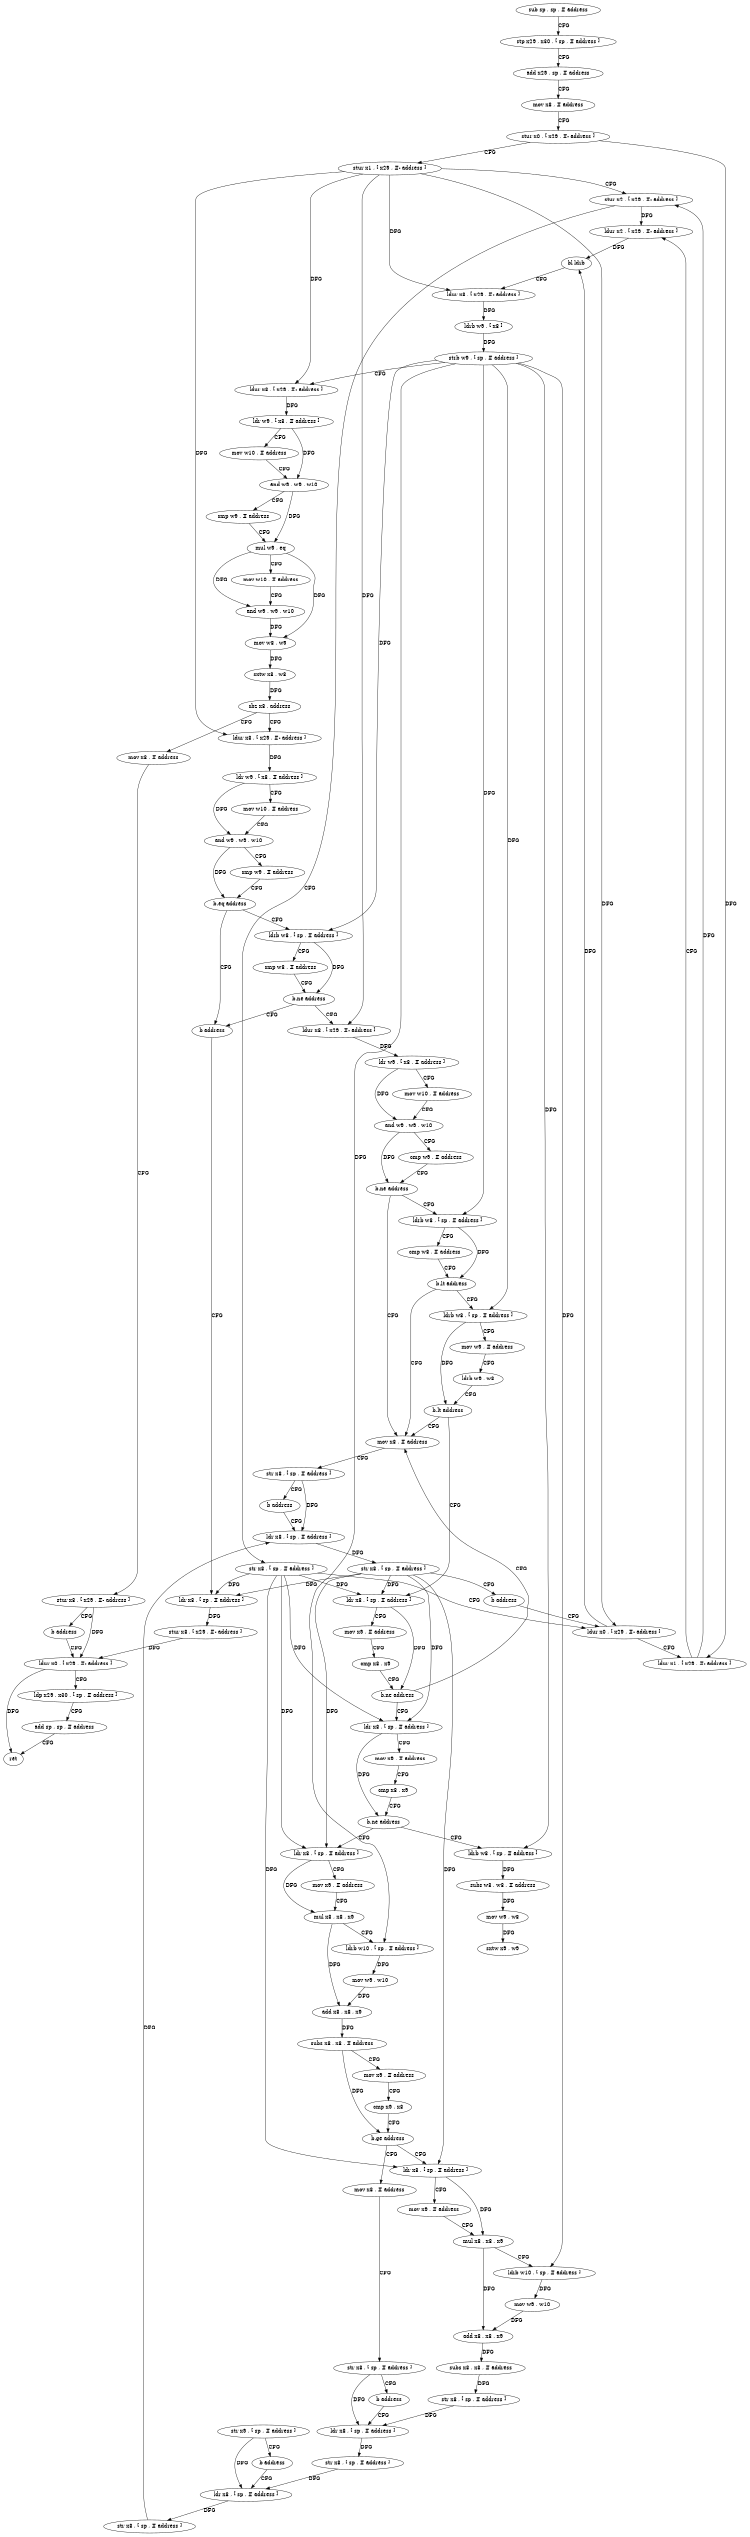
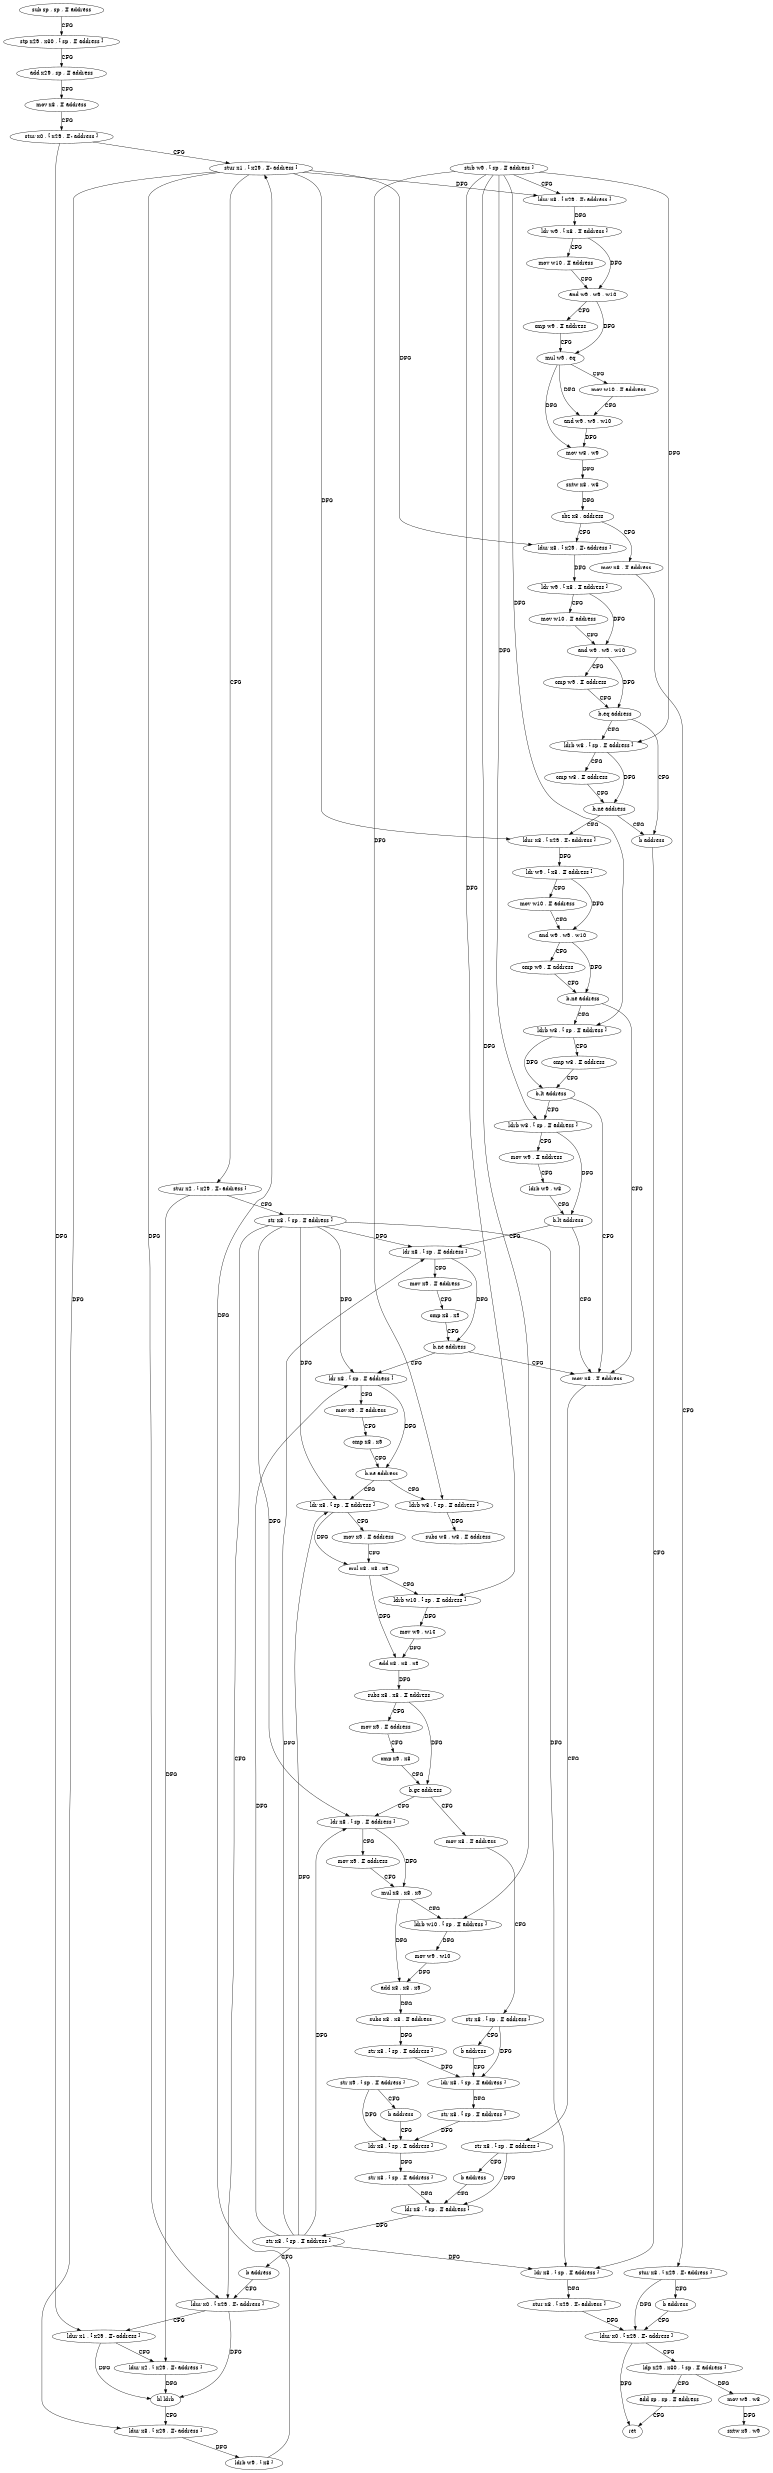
edge "ldrb w9 , [ x8 ]" -> "strb w9 , [ sp , # address ]": now "ldrb w9 , [ x8 ]" -> "stur x1 , [ x29 , #- address ]"
edge "ldur x1 , [ x29 , #- address ]" -> "stur x2 , [ x29 , #- address ]": now "ldur x1 , [ x29 , #- address ]" -> "bl ldrb"
edge "subs w8 , w8 , # address" -> "mov w9 , w8": now "ldp x29 , x30 , [ sp , # address ]" -> "mov w9 , w8"
